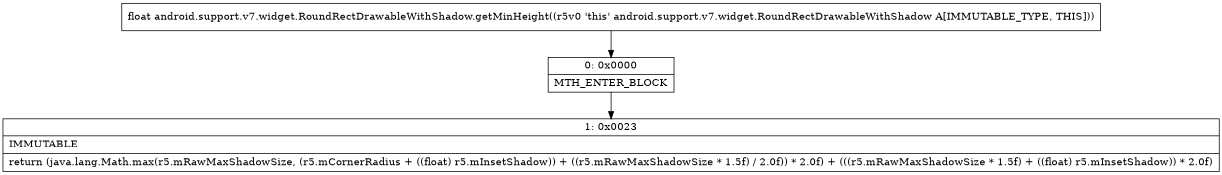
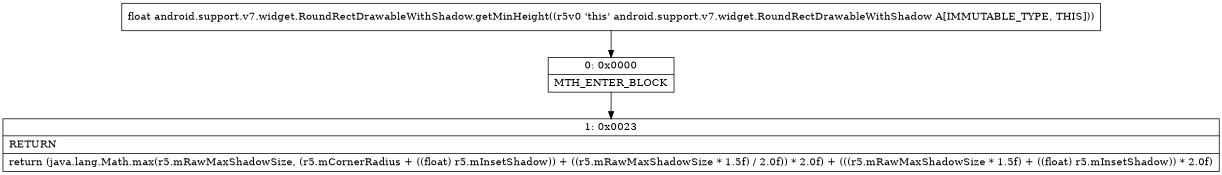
node "1: 0x0023": text "IMMUTABLE" -> "RETURN"
